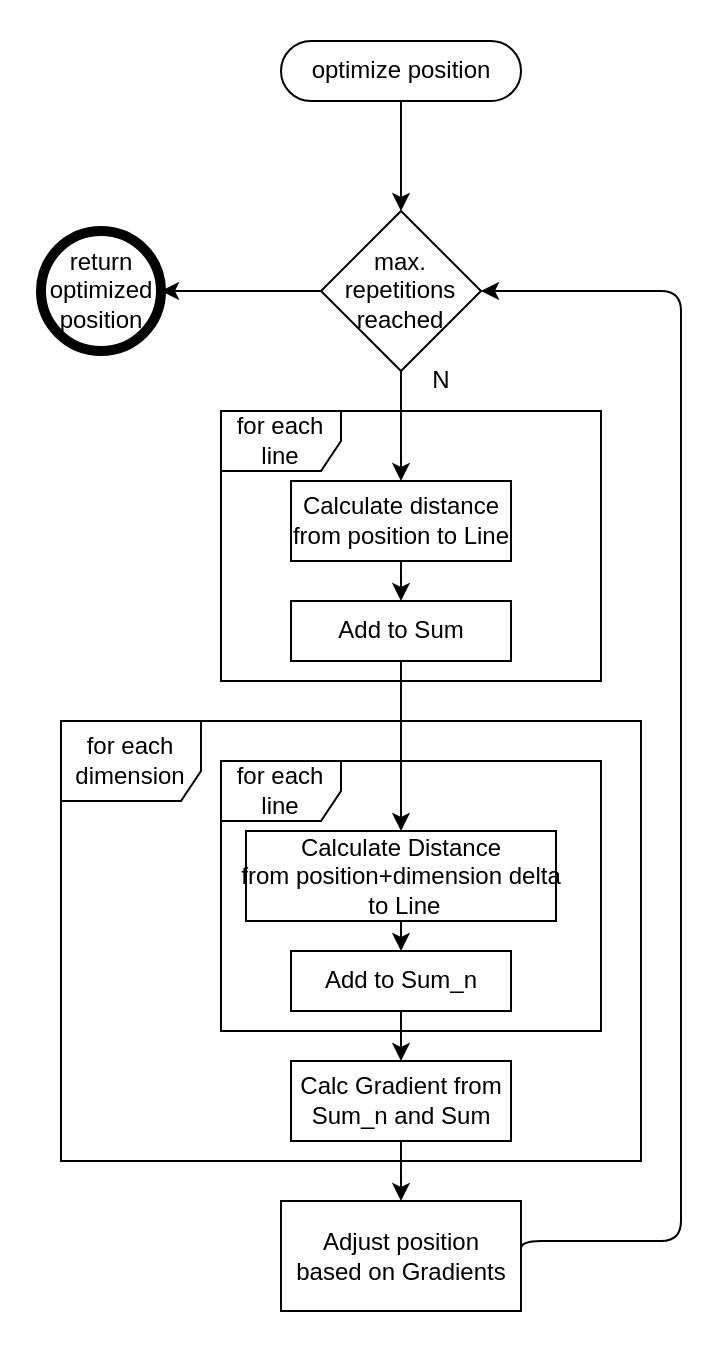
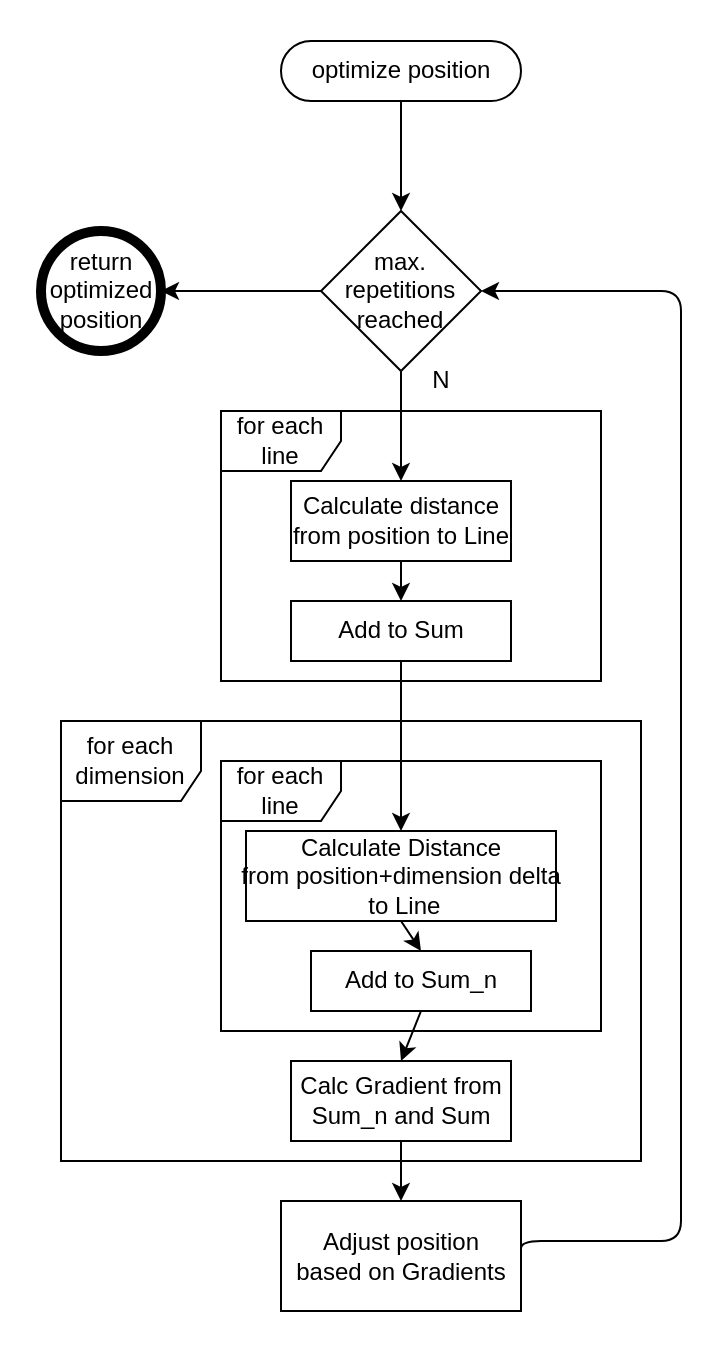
node "Add to Sum_n": moved (401, 981) -> (421, 981)
